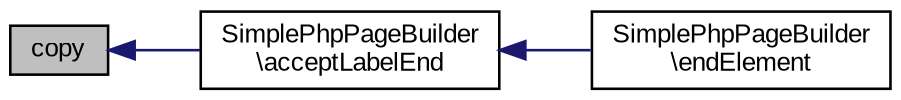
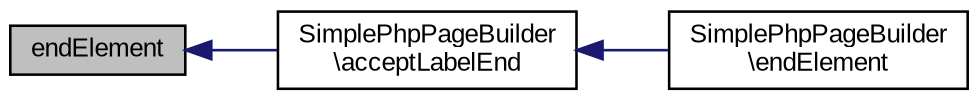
node "copy": label "copy" -> "endElement"
